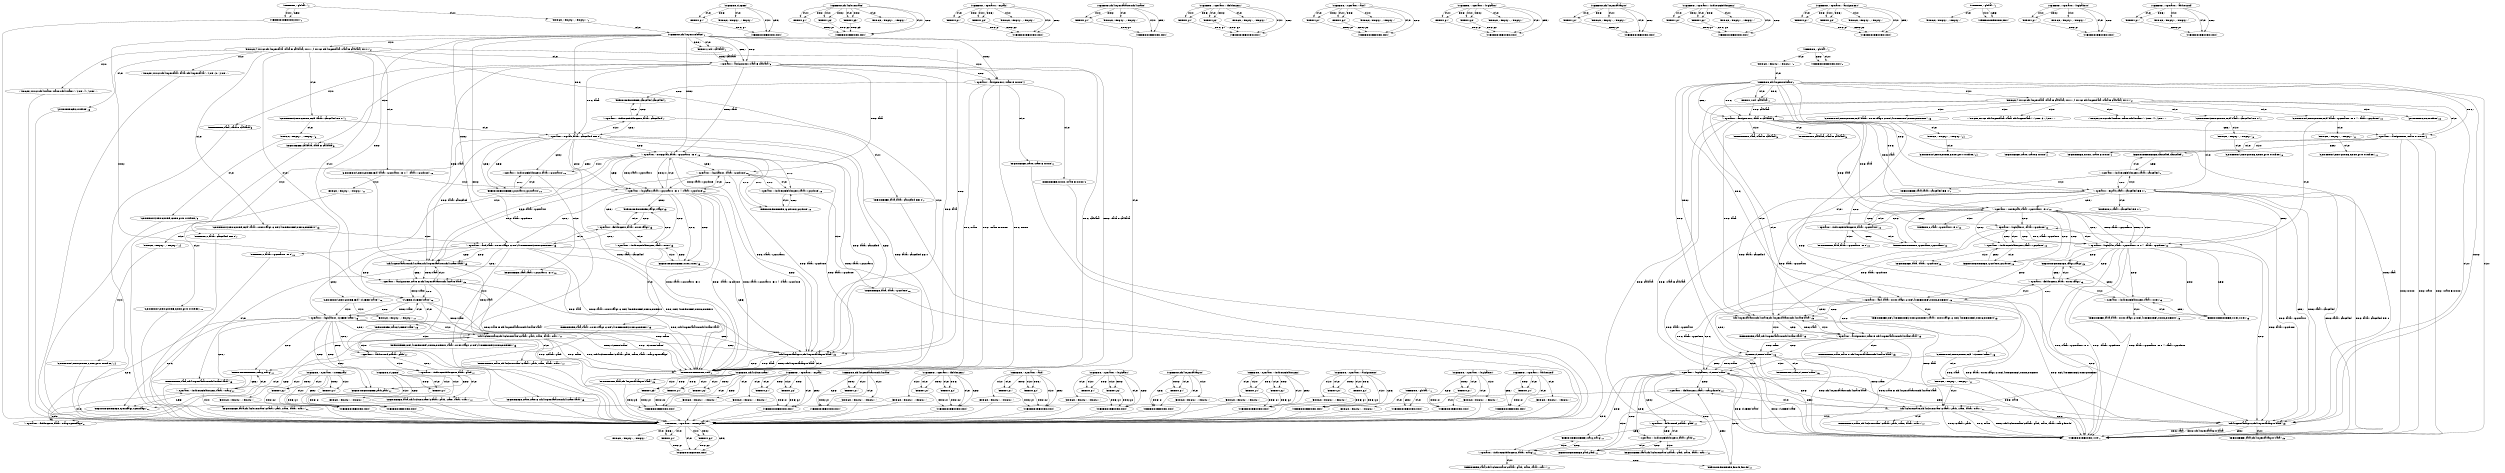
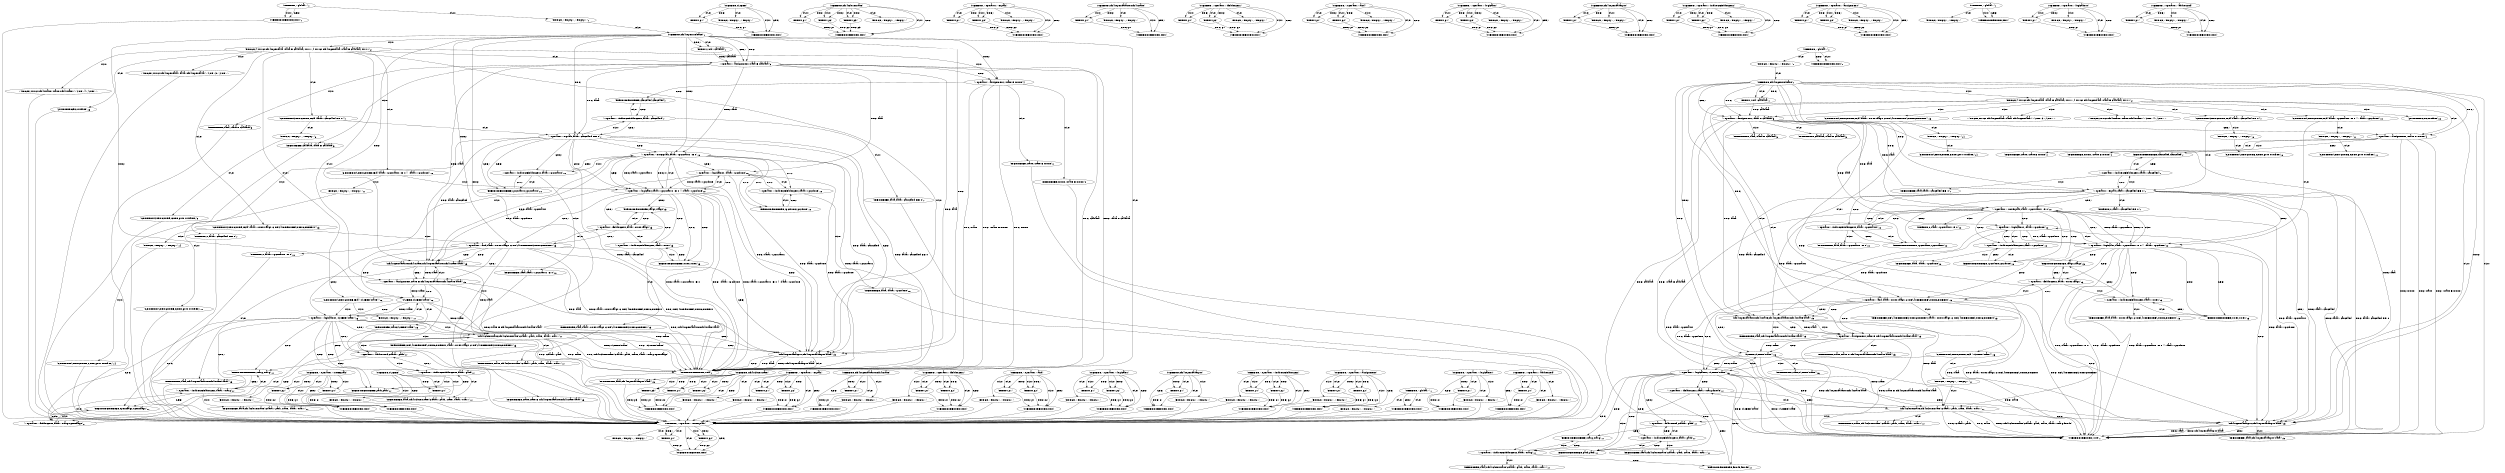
edge "(<operator>.fieldAccess,data->o_arg.fmode)" -> "(FIELD_IDENTIFIER,open_flags,open_flags)": now "(<operator>.fieldAccess,data->o_arg.open_flags)" -> "(FIELD_IDENTIFIER,open_flags,open_flags)"
